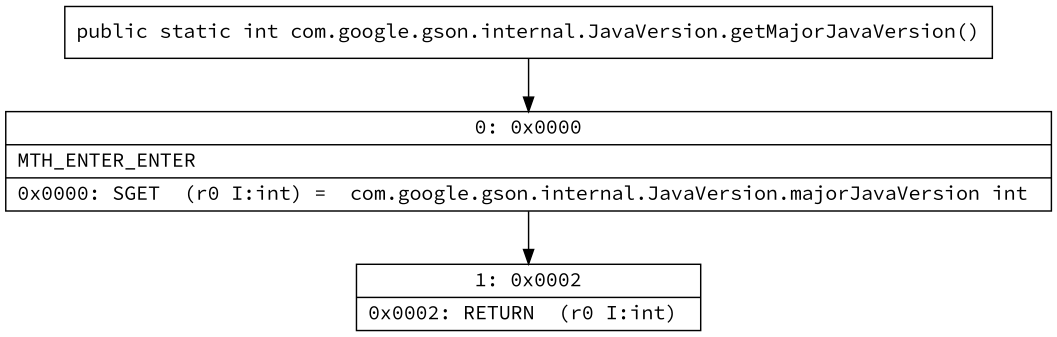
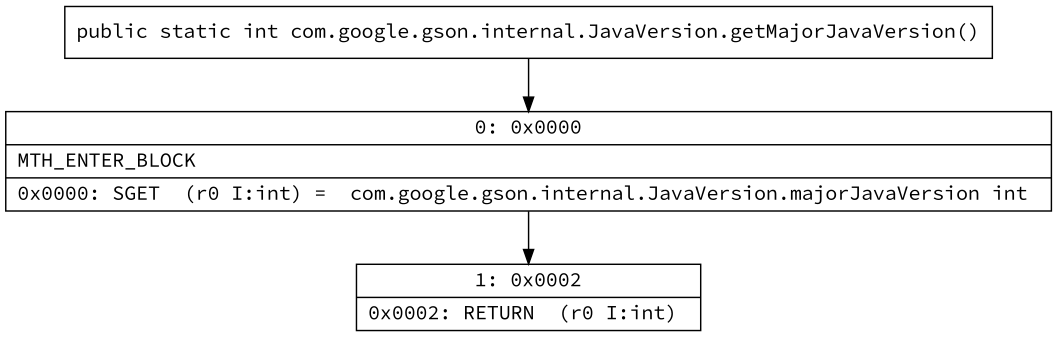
node "0: 0x0000": text "MTH_ENTER_ENTER" -> "MTH_ENTER_BLOCK"
